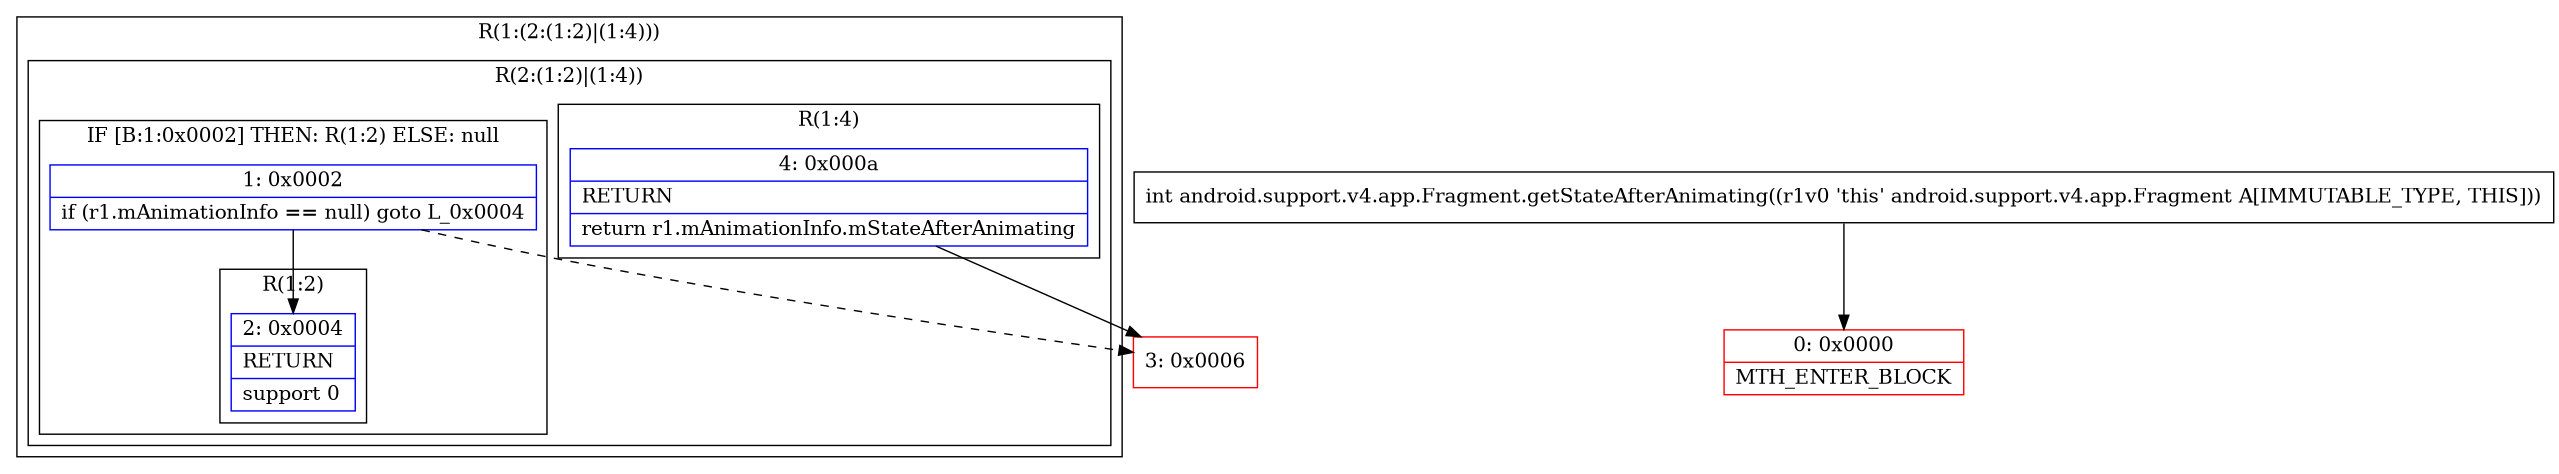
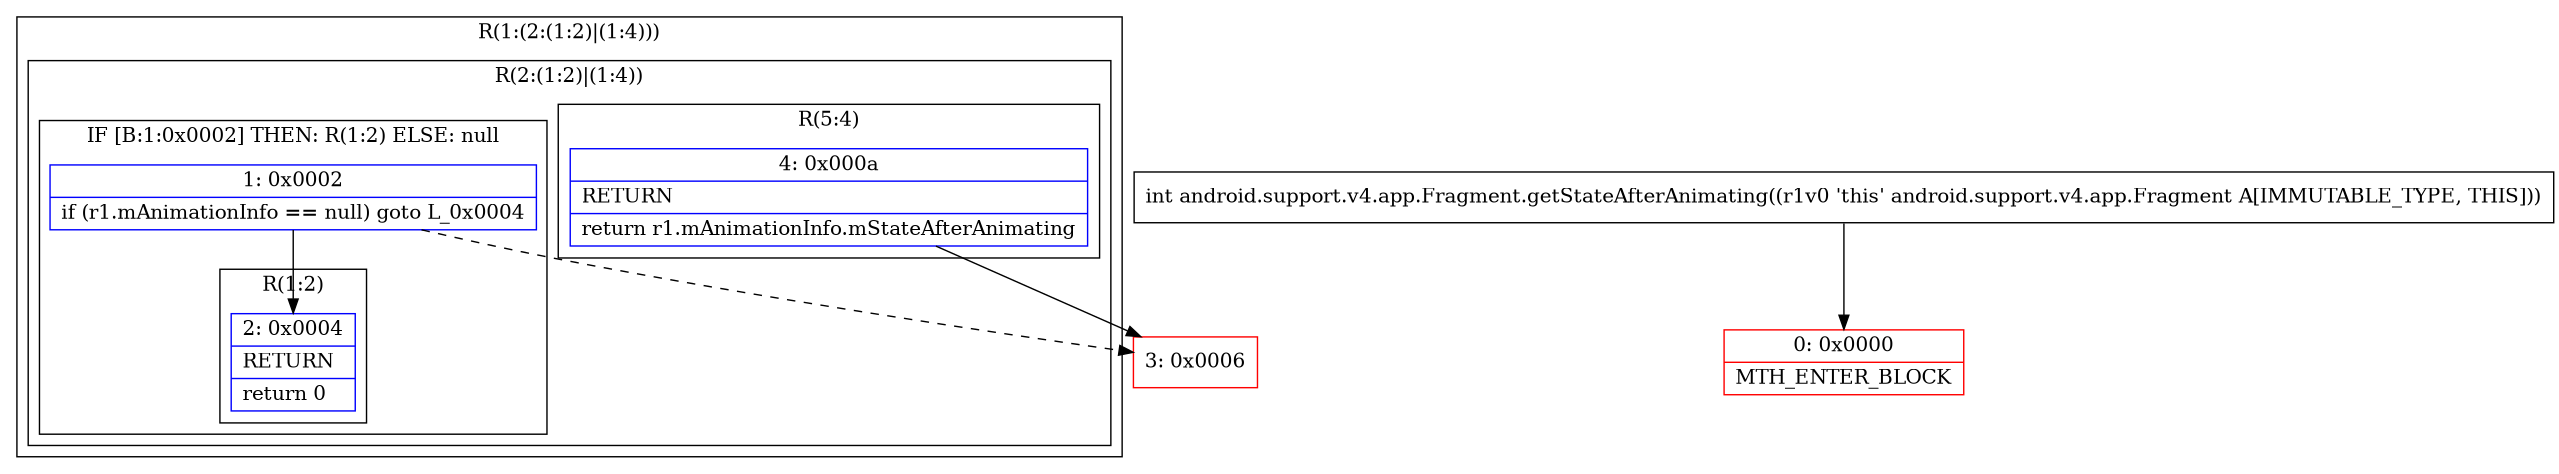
cluster "R(1:4)": label "R(1:4)" -> "R(5:4)"
node "2: 0x0004": text "support 0" -> "return 0"
